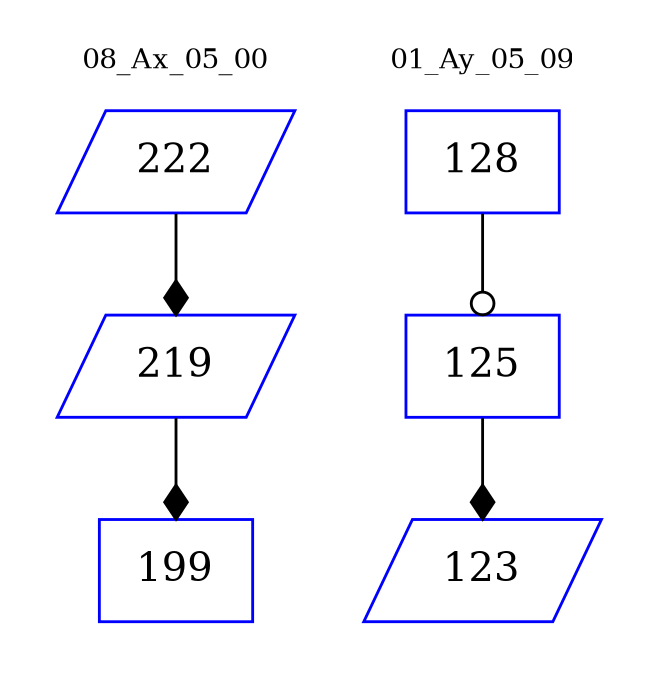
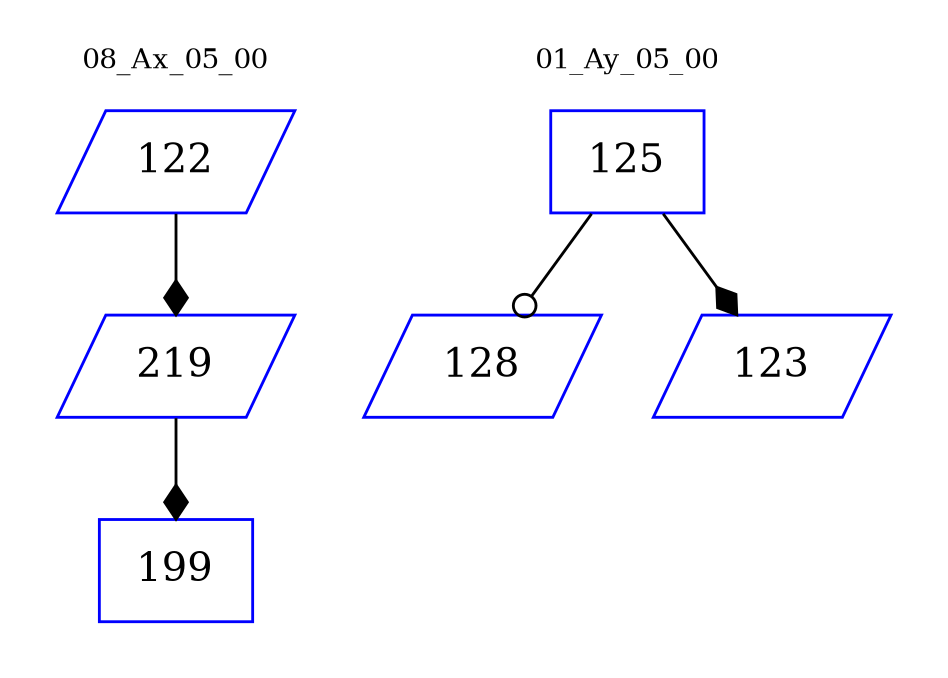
cluster "01_Ay_05_09": label "01_Ay_05_09" -> "01_Ay_05_00"
node "222": label "222" -> "122"
node "128": shape box -> parallelogram
edge "128" -> "125": reversed
